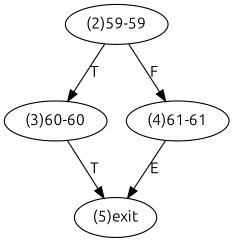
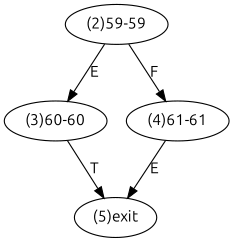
edge "(2)59-59" -> "(3)60-60": label "T" -> "E"
